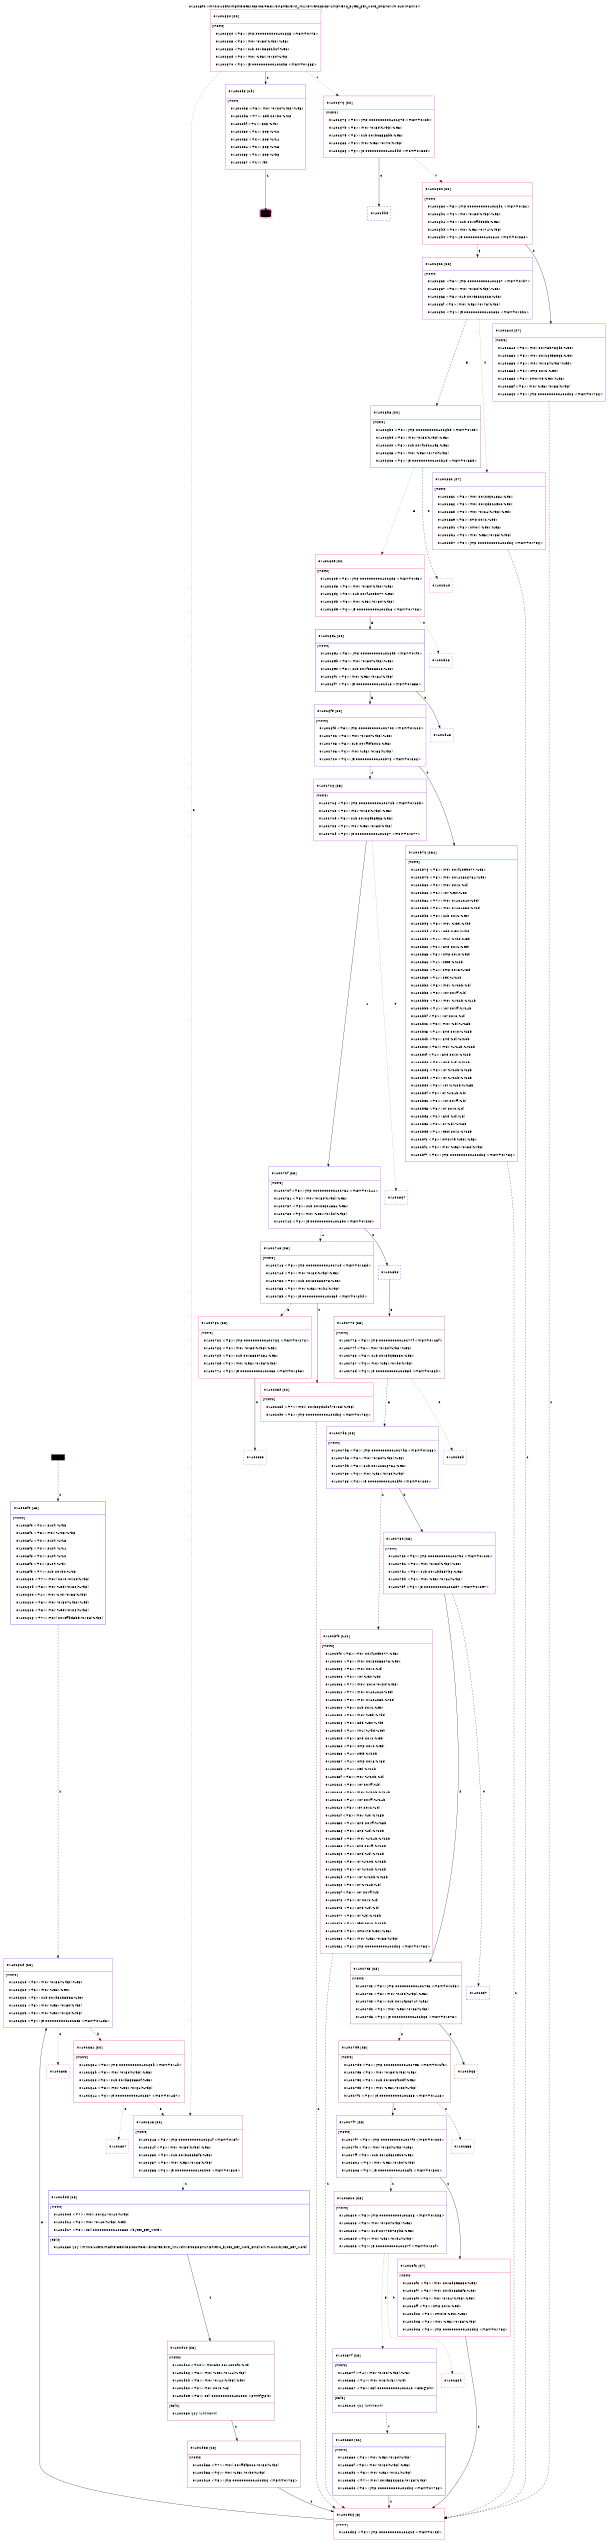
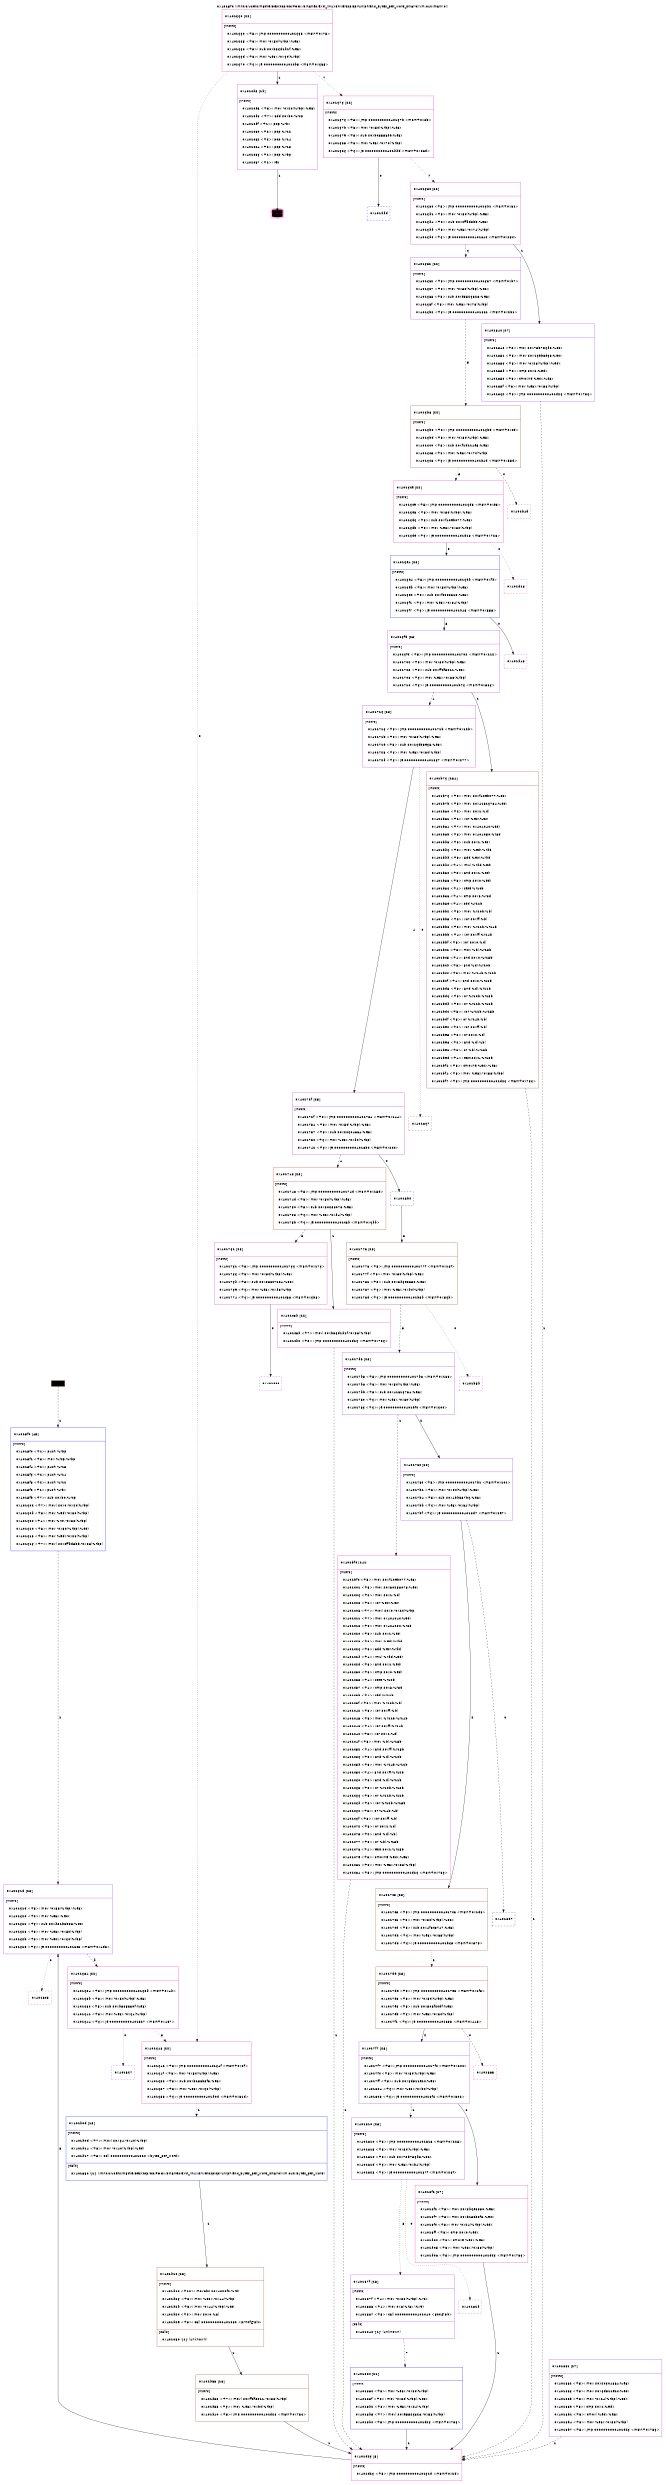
edge "0x4016a2 [22]" -> "0x4018a1 [27]": removed, label "1"
node "0x401b65": removed
